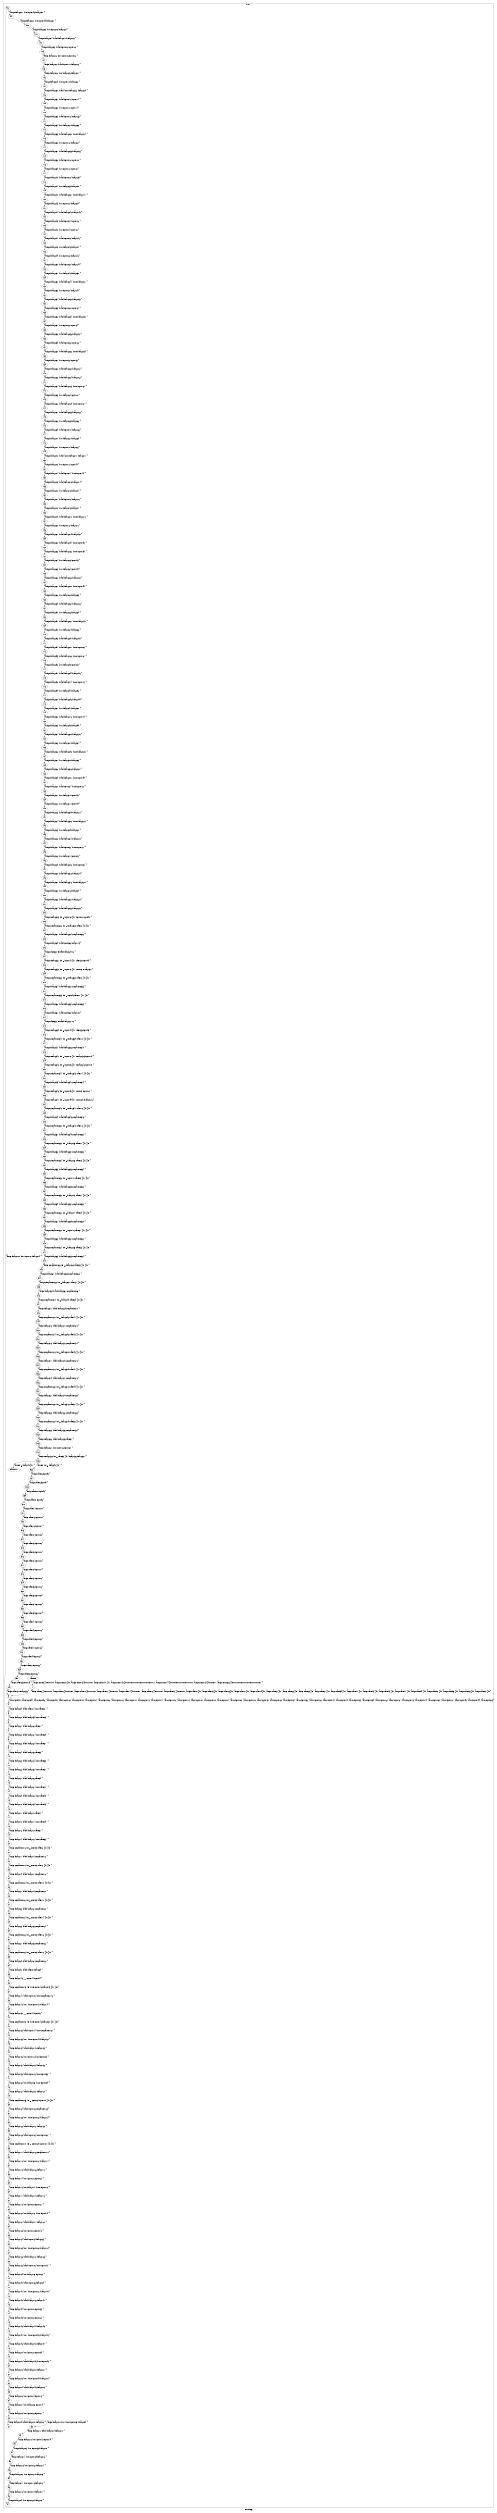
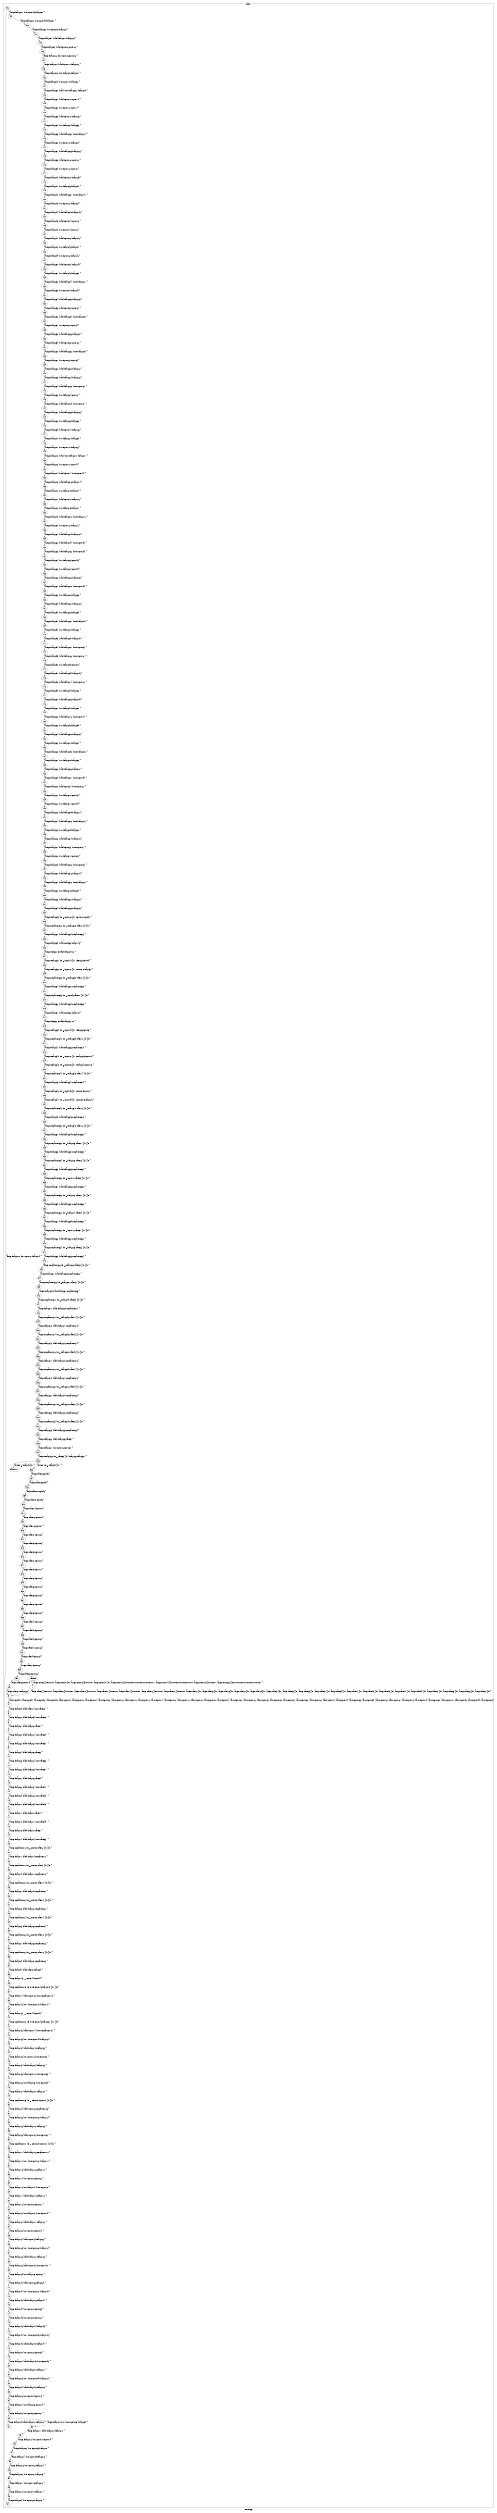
cluster "error": label "error" -> "main"
